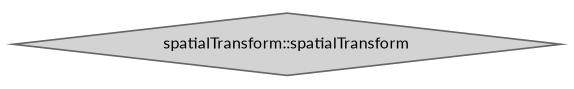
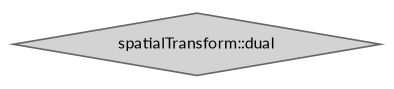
node "spatialTransform::spatialTransform": label "spatialTransform::spatialTransform" -> "spatialTransform::dual"
